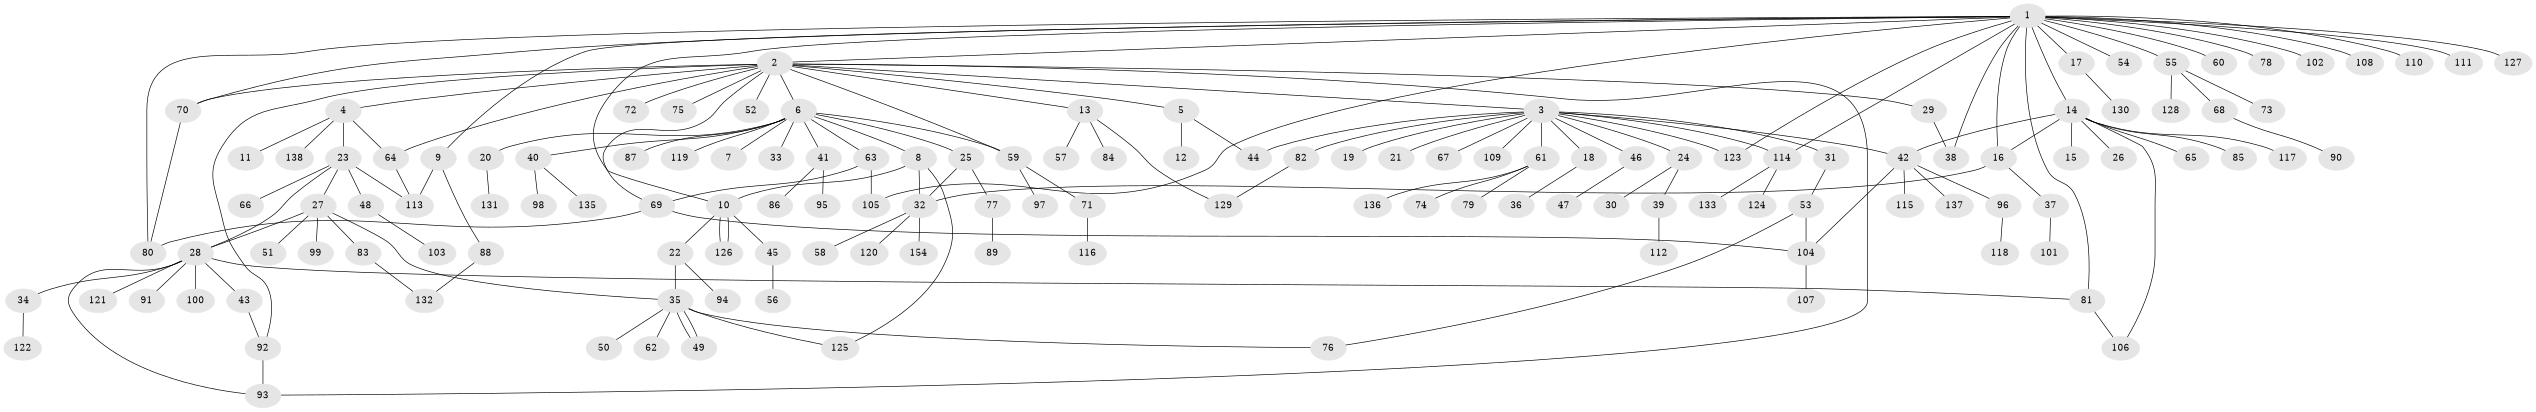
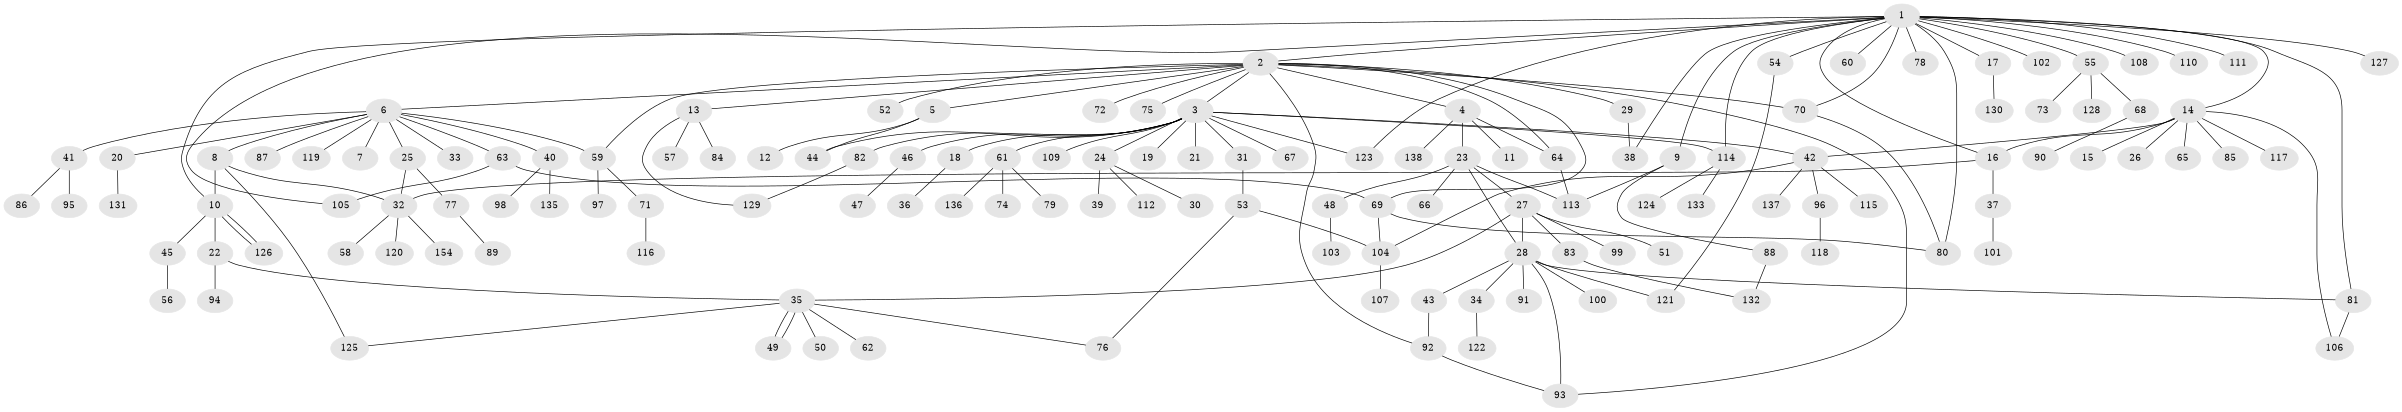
edge "54" -- "121": added
edge "39" -- "112": now "24" -- "112"
